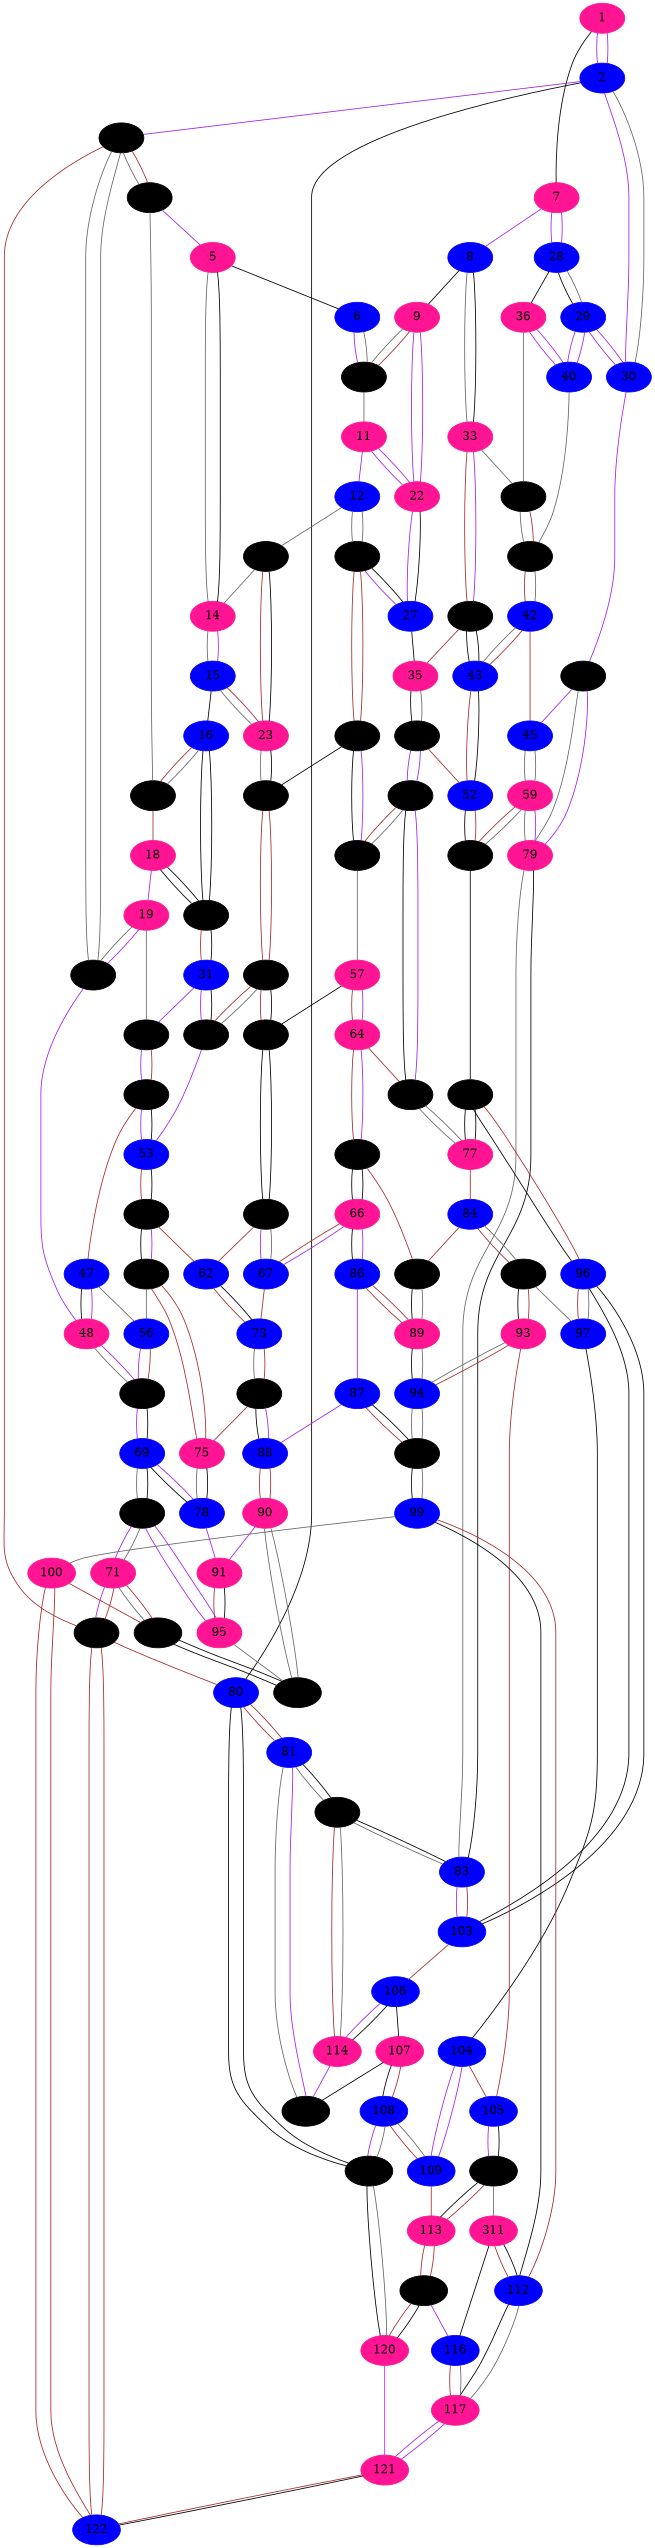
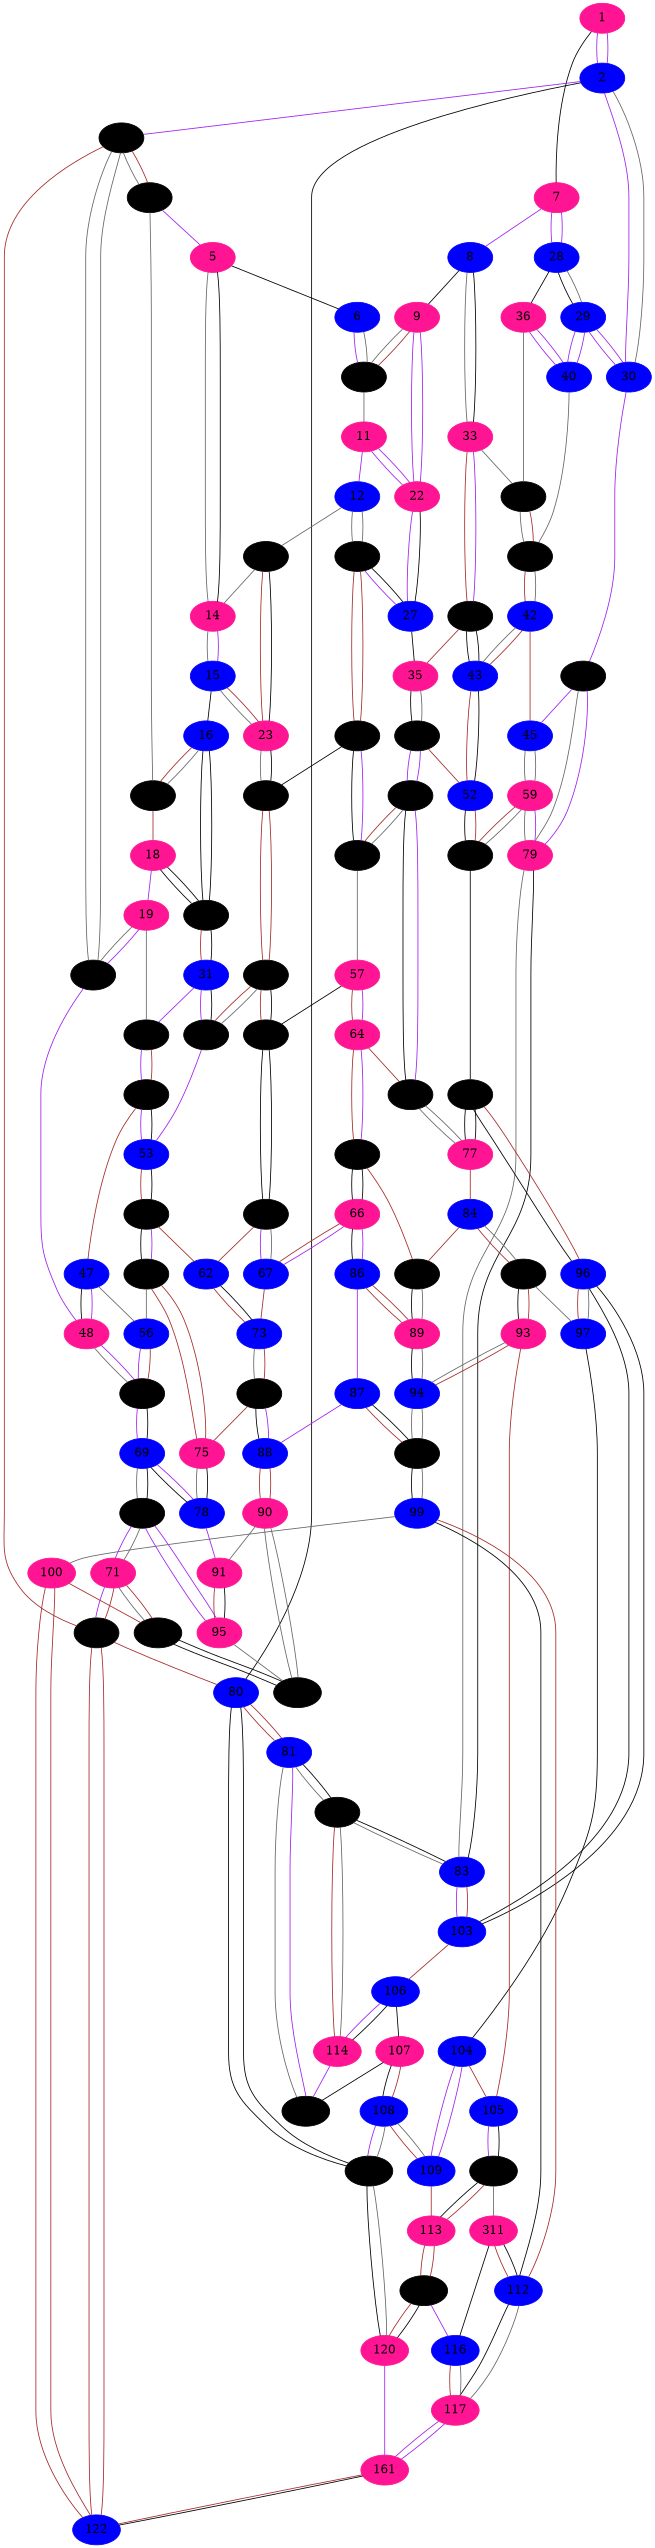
edge "90" -- "91": color purple -> gray40
node "121": label "121" -> "161"
